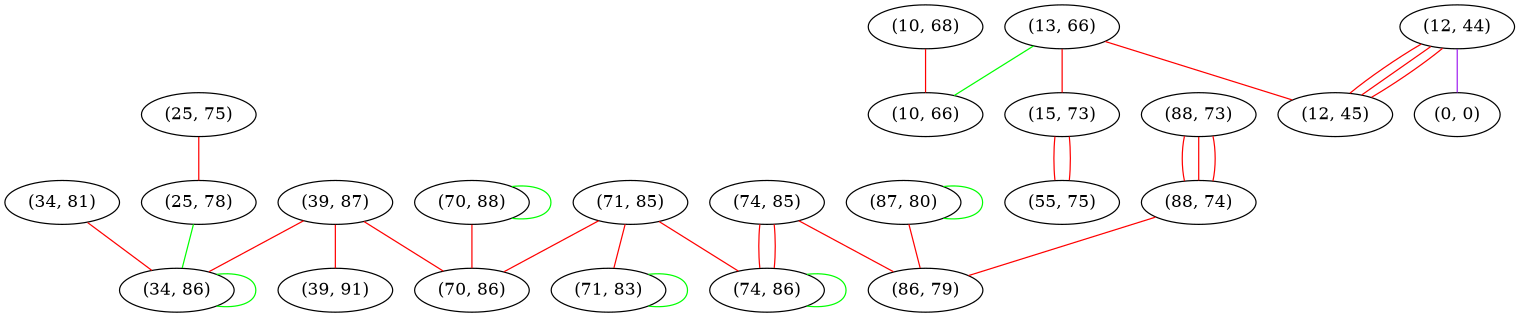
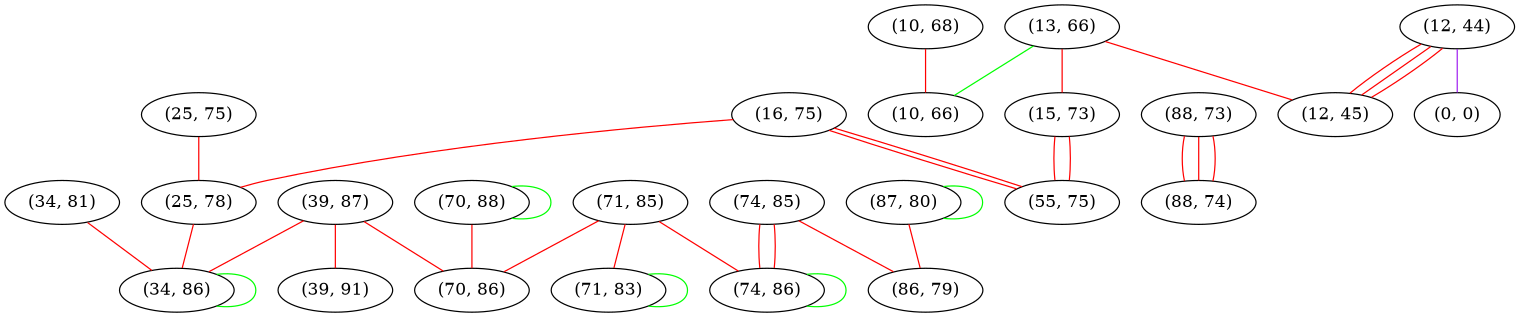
node "(16, 75)": added
edge "(25, 78)" -- "(34, 86)": color green -> red
edge "(88, 74)" -- "(86, 79)": removed
